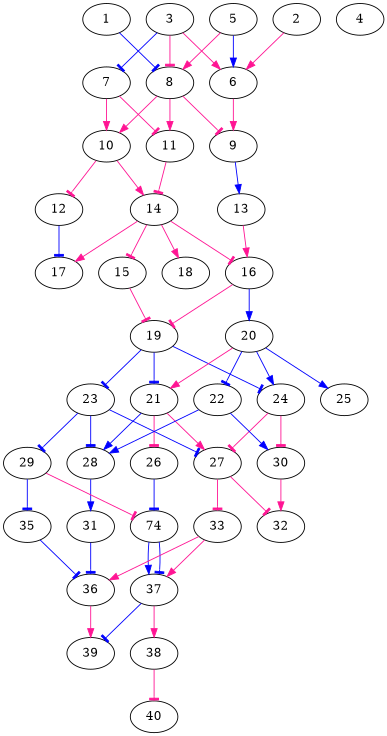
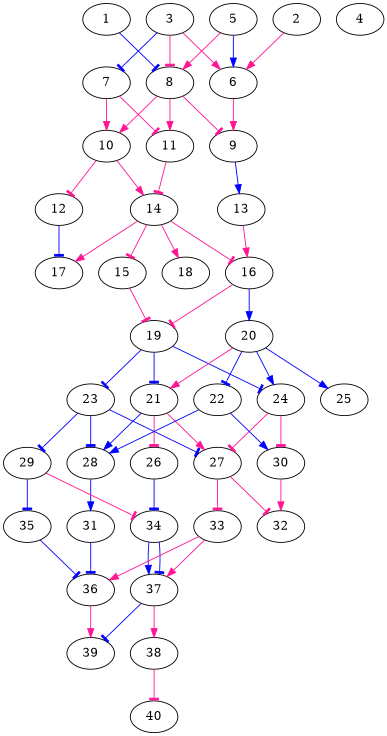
node "74": label "74" -> "34"
